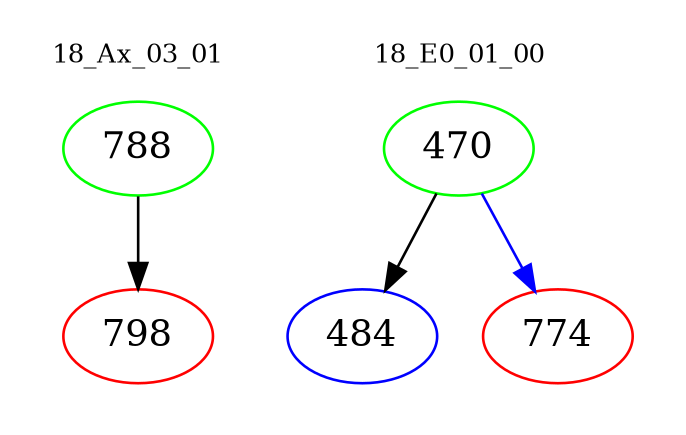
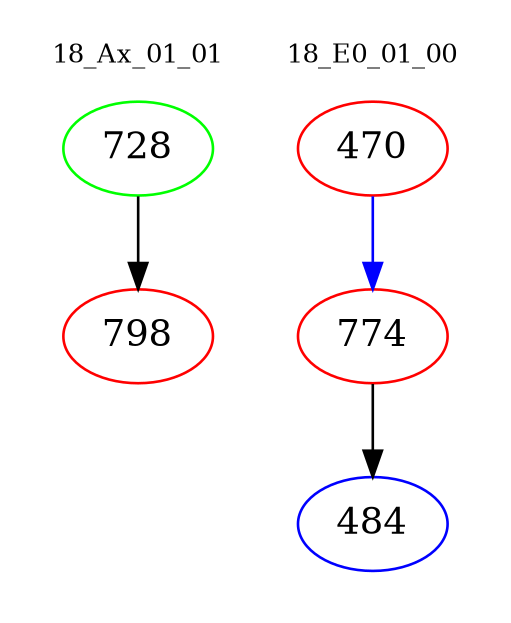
cluster "18_Ax_03_01": label "18_Ax_03_01" -> "18_Ax_01_01"
node "788": label "788" -> "728"
node "470": color green -> red
edge "470" -> "484": now "774" -> "484"
